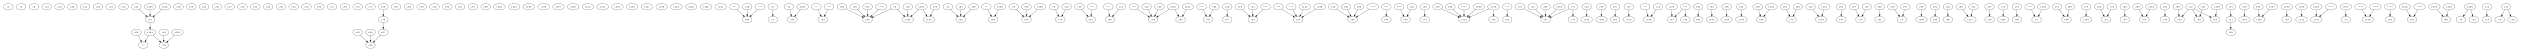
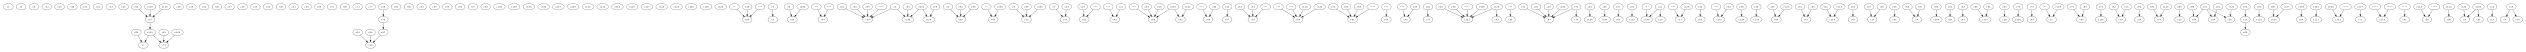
node "v44": added
edge "v42" -> "c10": now "co4" -> "c10"
edge "v133" -> "c88": now "v133" -> "c6"
